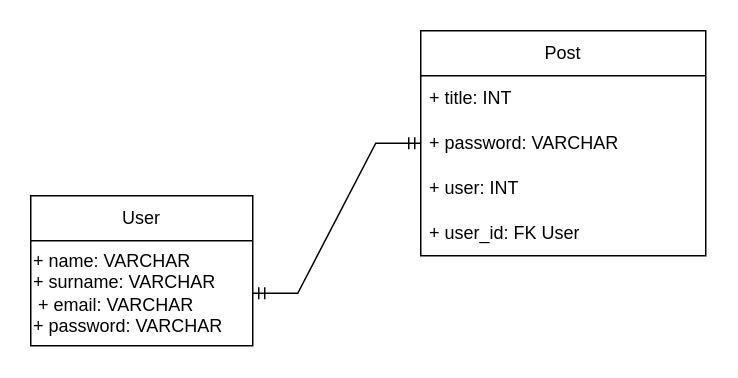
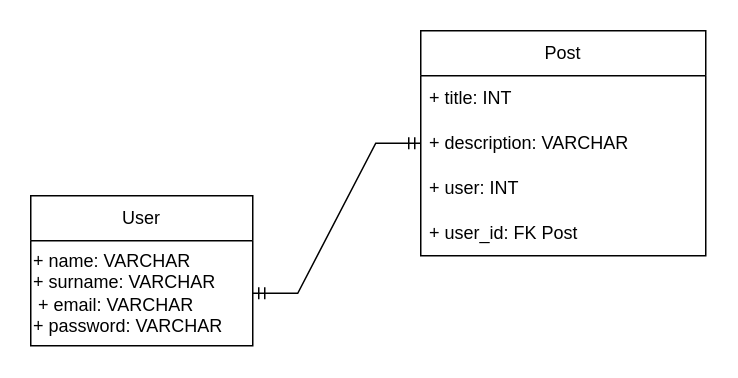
node "+ password: VARCHAR": label "+ password: VARCHAR" -> "+ description: VARCHAR"
node "+ user_id: FK User": label "+ user_id: FK User" -> "+ user_id: FK Post"
